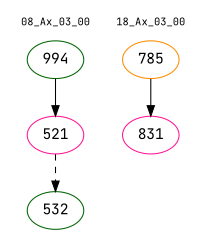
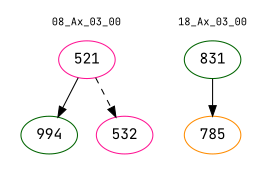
edge "994" -> "521": reversed
edge "785" -> "831": reversed
node "831": color deeppink -> darkgreen
node "532": color darkgreen -> deeppink
